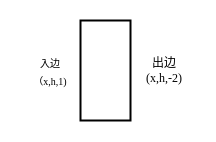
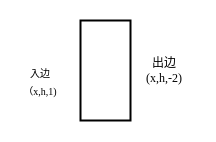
node "入边（x,h,1)": moved (51, 71) -> (41, 81)
